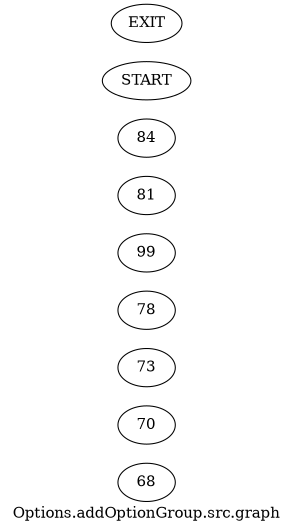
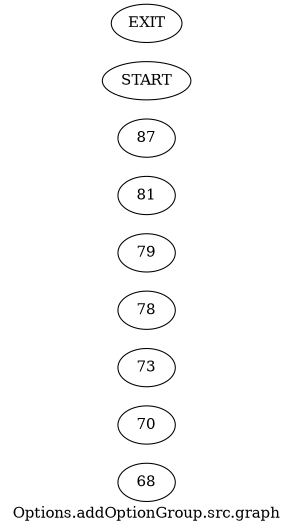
node "84": label "84" -> "87"
node "99": label "99" -> "79"
